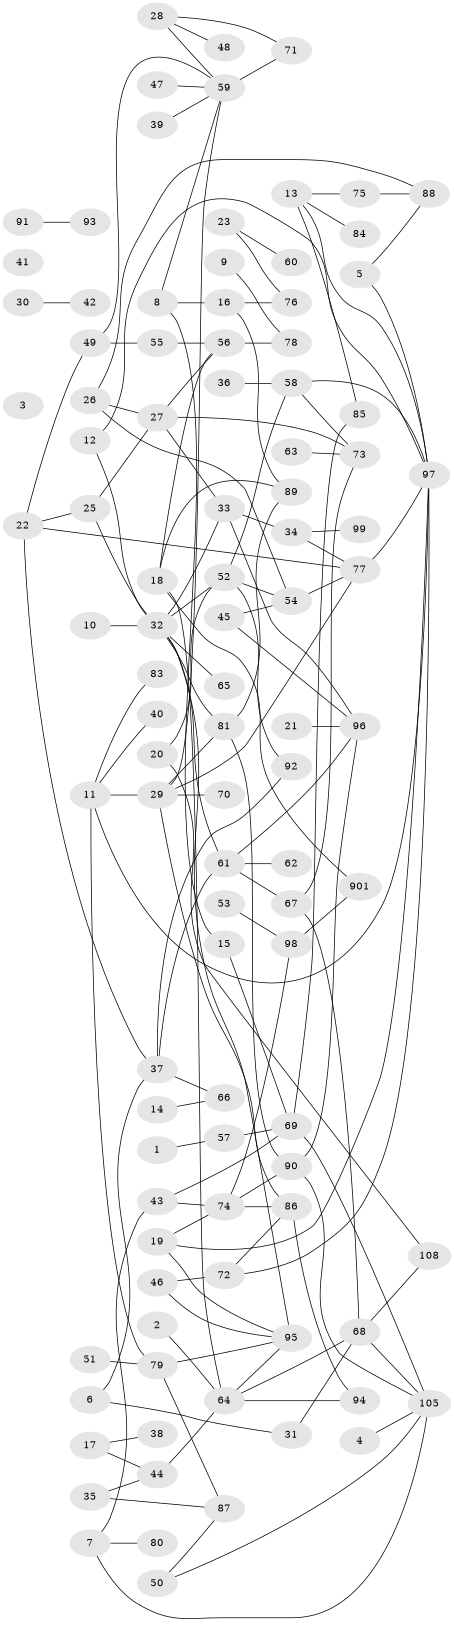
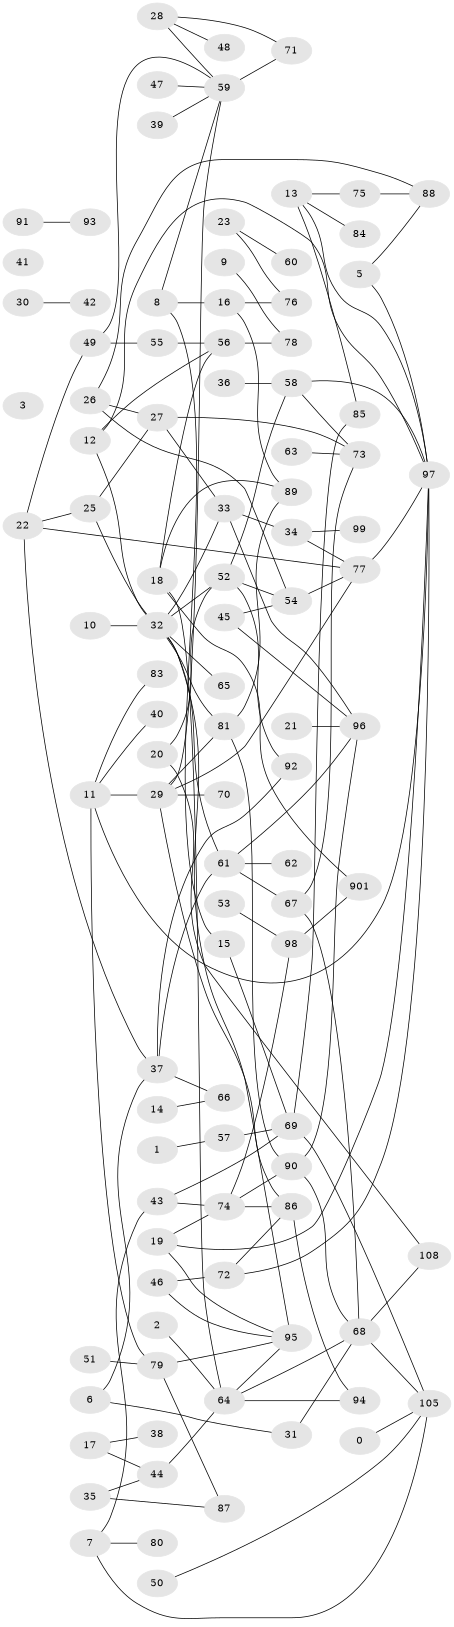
edge "56" -- "27": now "56" -- "12"
edge "90" -- "105": now "90" -- "68"
node "4": label "4" -> "0"
edge "87" -- "50": removed
